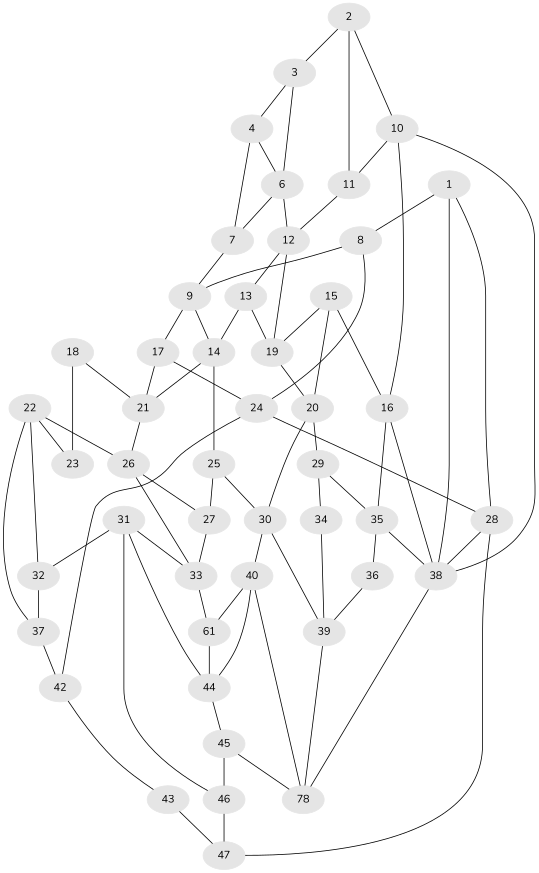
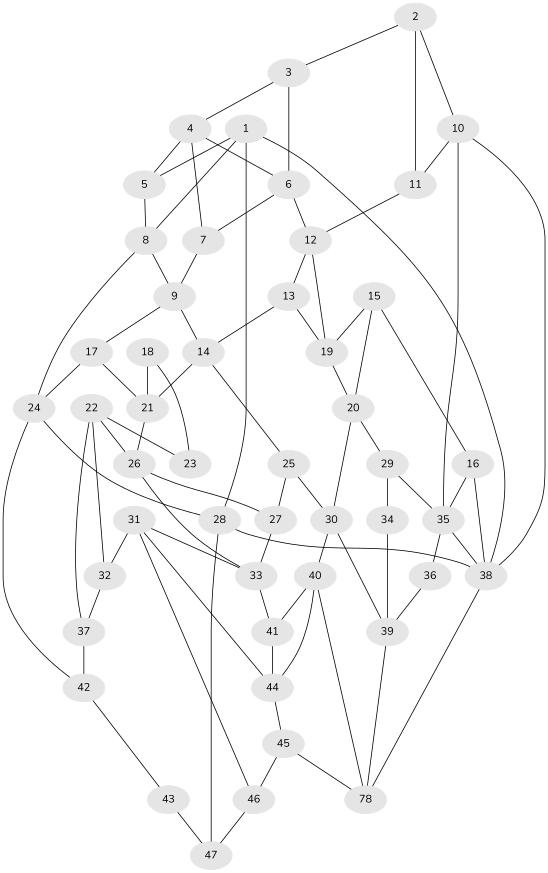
node "5": added
edge "10" -- "16": now "10" -- "35"
node "61": label "61" -> "41"
